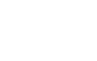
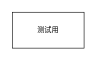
node "测试用": added
